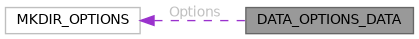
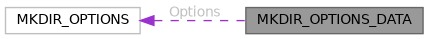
node "DATA_OPTIONS_DATA": label "DATA_OPTIONS_DATA" -> "MKDIR_OPTIONS_DATA"
